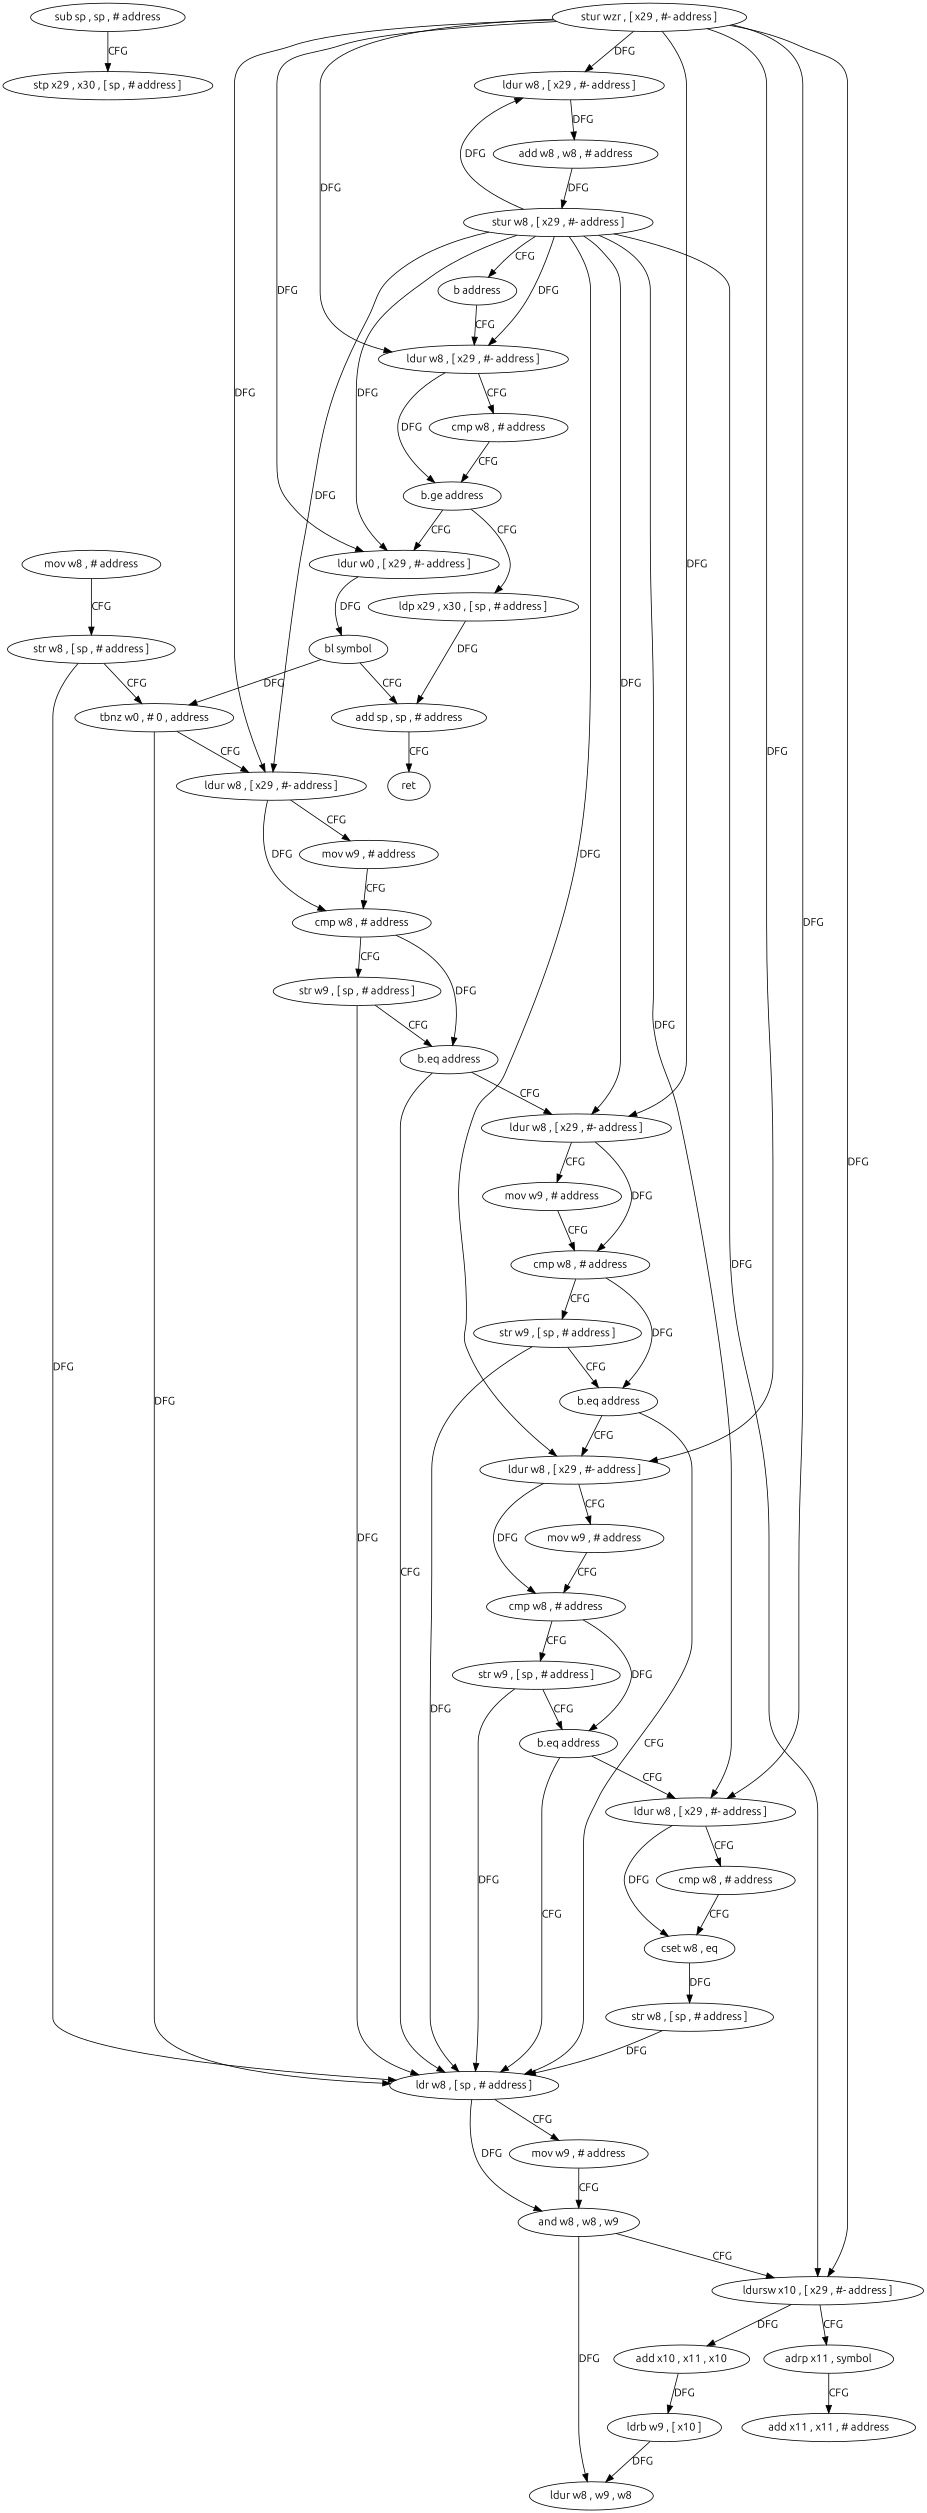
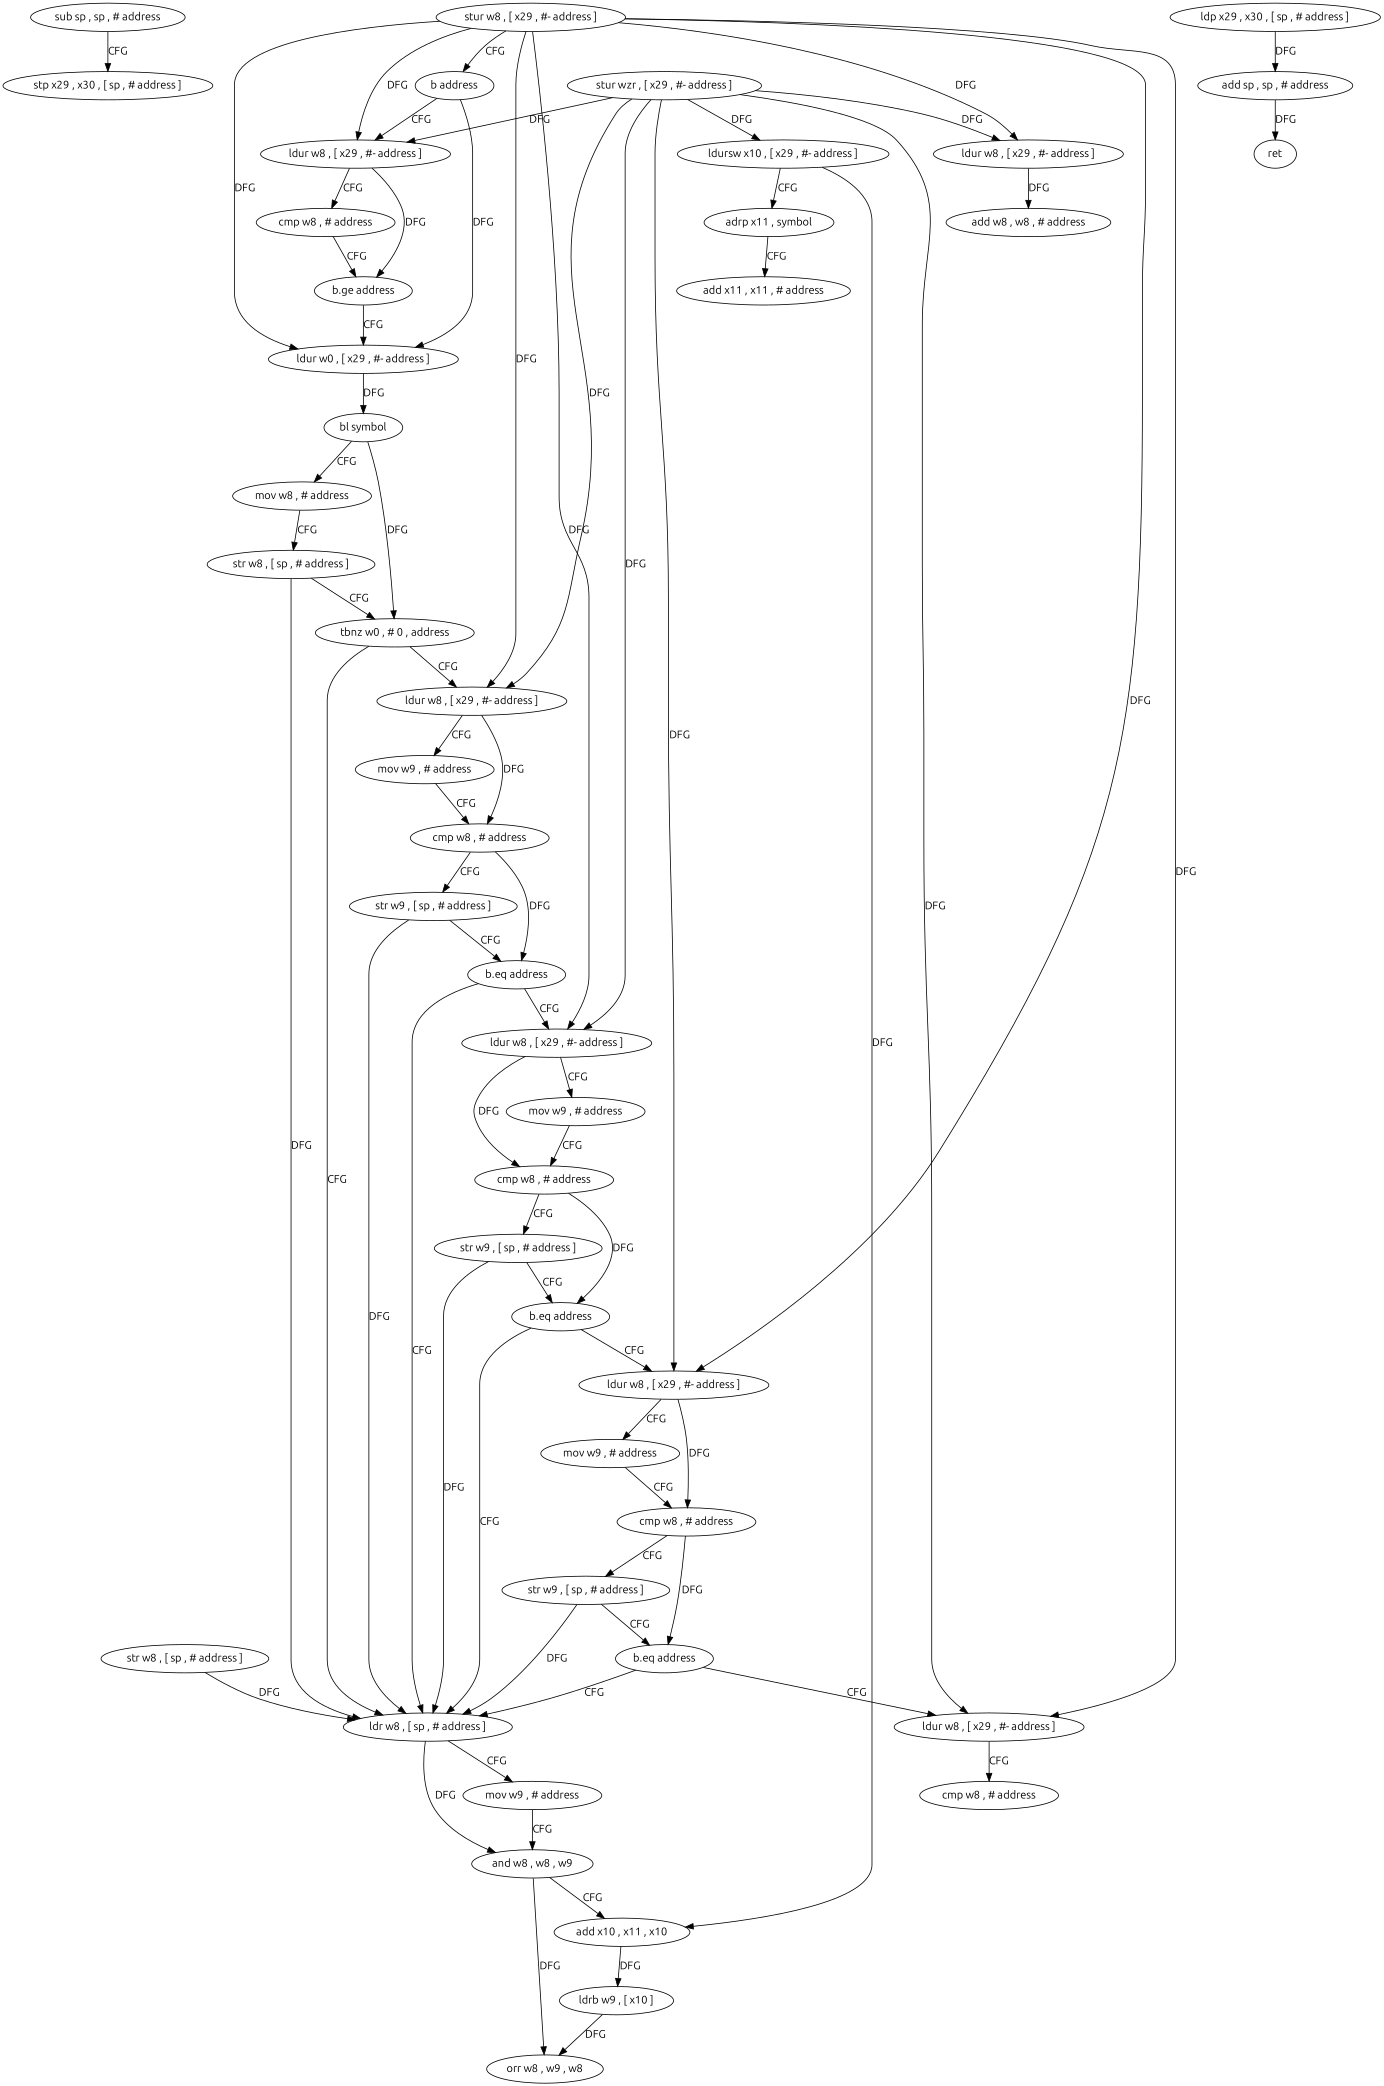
edge "add w8 , w8 , # address" -> "stur w8 , [ x29 , #- address ]": removed, label "DFG"
edge "stur wzr , [ x29 , #- address ]" -> "ldur w0 , [ x29 , #- address ]": now "b address" -> "ldur w0 , [ x29 , #- address ]"
edge "b.ge address" -> "ldp x29 , x30 , [ sp , # address ]": removed, label "CFG"
edge "bl symbol" -> "add sp , sp , # address": now "bl symbol" -> "mov w8 , # address"
edge "add sp , sp , # address" -> "ret": label "CFG" -> "DFG"
edge "stur w8 , [ x29 , #- address ]" -> "ldursw x10 , [ x29 , #- address ]": removed, label "DFG"
edge "tbnz w0 , # 0 , address" -> "ldr w8 , [ sp , # address ]": label "DFG" -> "CFG"
node "cset w8 , eq": removed
edge "and w8 , w8 , w9" -> "ldursw x10 , [ x29 , #- address ]": now "and w8 , w8 , w9" -> "add x10 , x11 , x10"
node "ldur w8 , w9 , w8": label "ldur w8 , w9 , w8" -> "orr w8 , w9 , w8"
